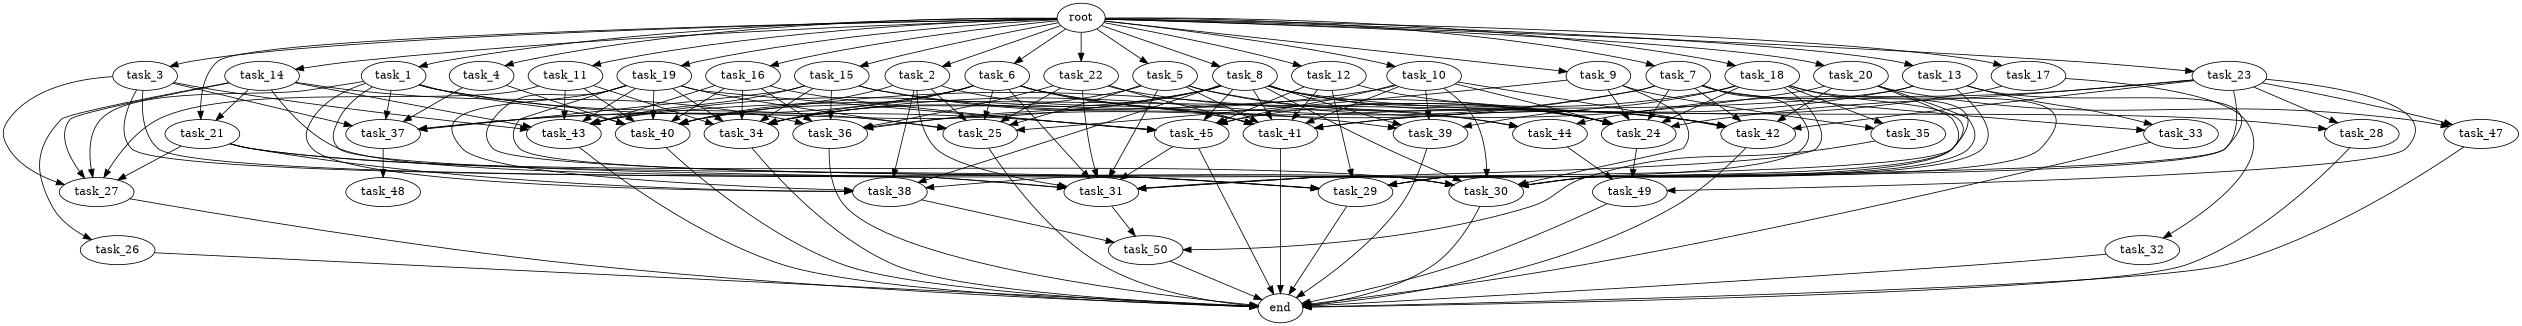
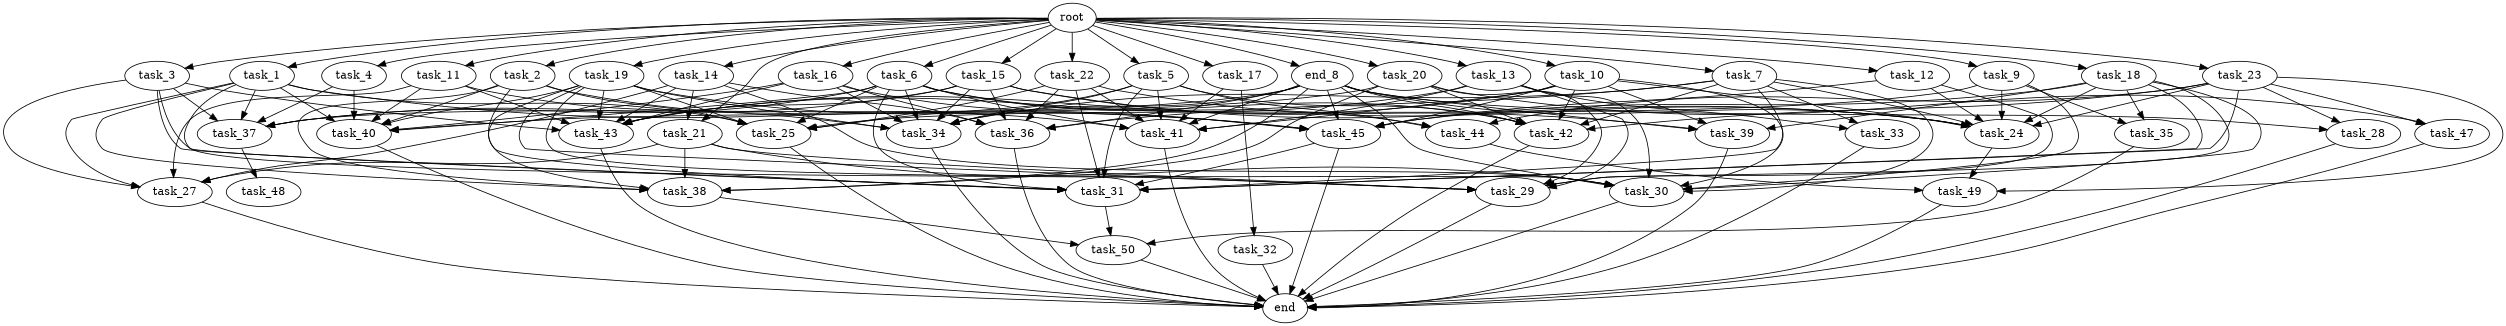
node "task_8": label "task_8" -> "end_8"
edge "task_12" -> "task_41": removed
node "task_26": removed
